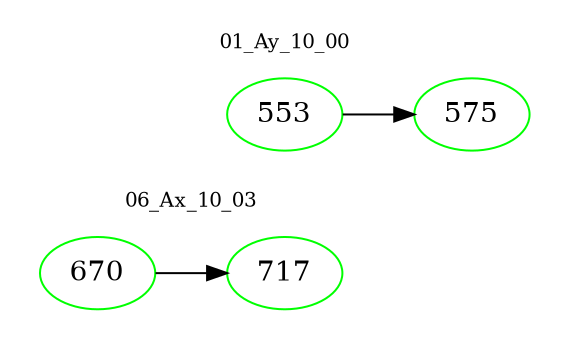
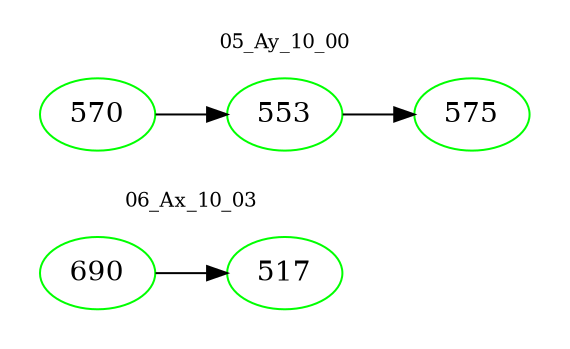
cluster "01_Ay_10_00": label "01_Ay_10_00" -> "05_Ay_10_00"
node "570": added
node "670": label "670" -> "690"
node "717": label "717" -> "517"
